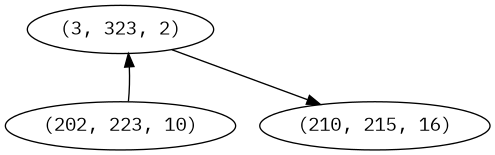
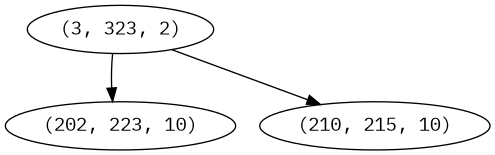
edge "(202, 223, 10)" -> "(3, 323, 2)": reversed
node "(210, 215, 16)": label "(210, 215, 16)" -> "(210, 215, 10)"
